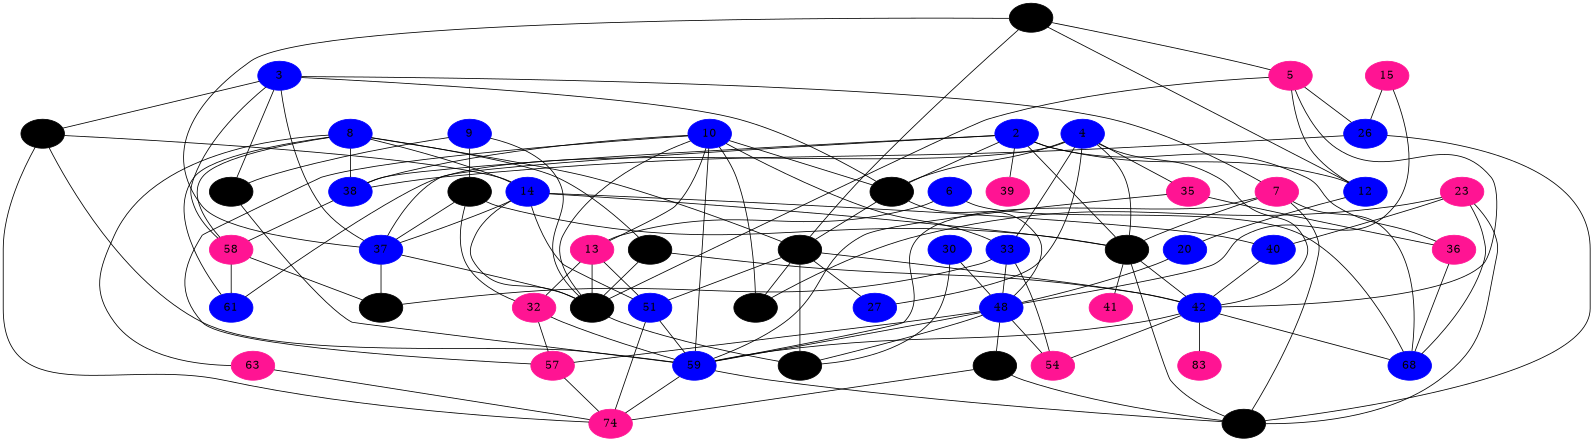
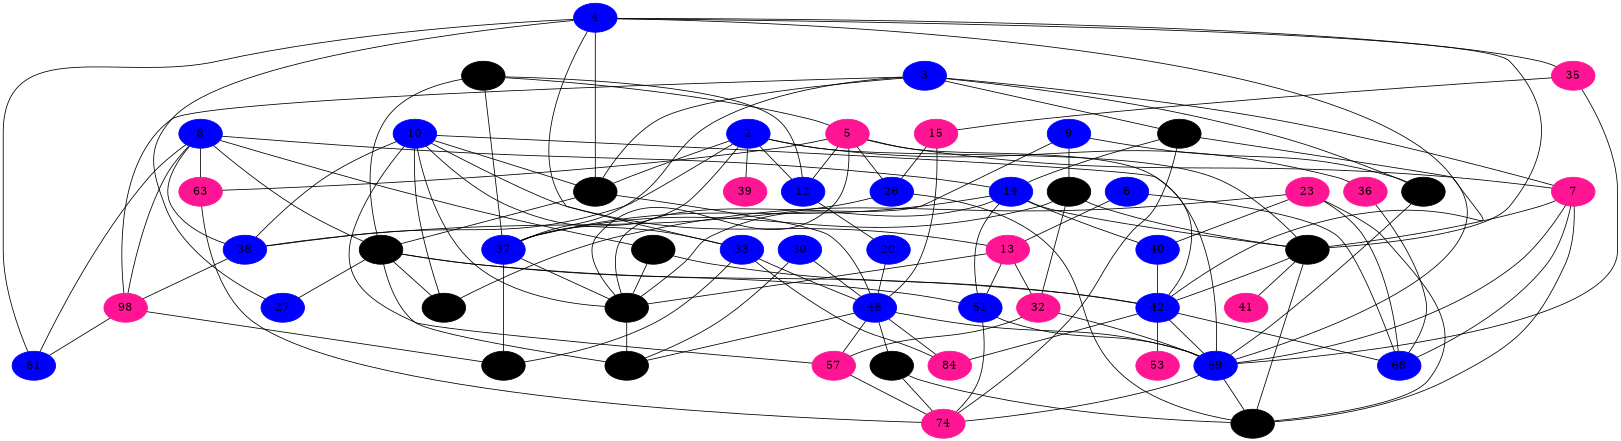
edge "5" -- "7": added
edge "5" -- "63": added
edge "35" -- "36": now "35" -- "15"
node "58": label "58" -> "98"
node "54": label "54" -> "84"
node "83": label "83" -> "53"
